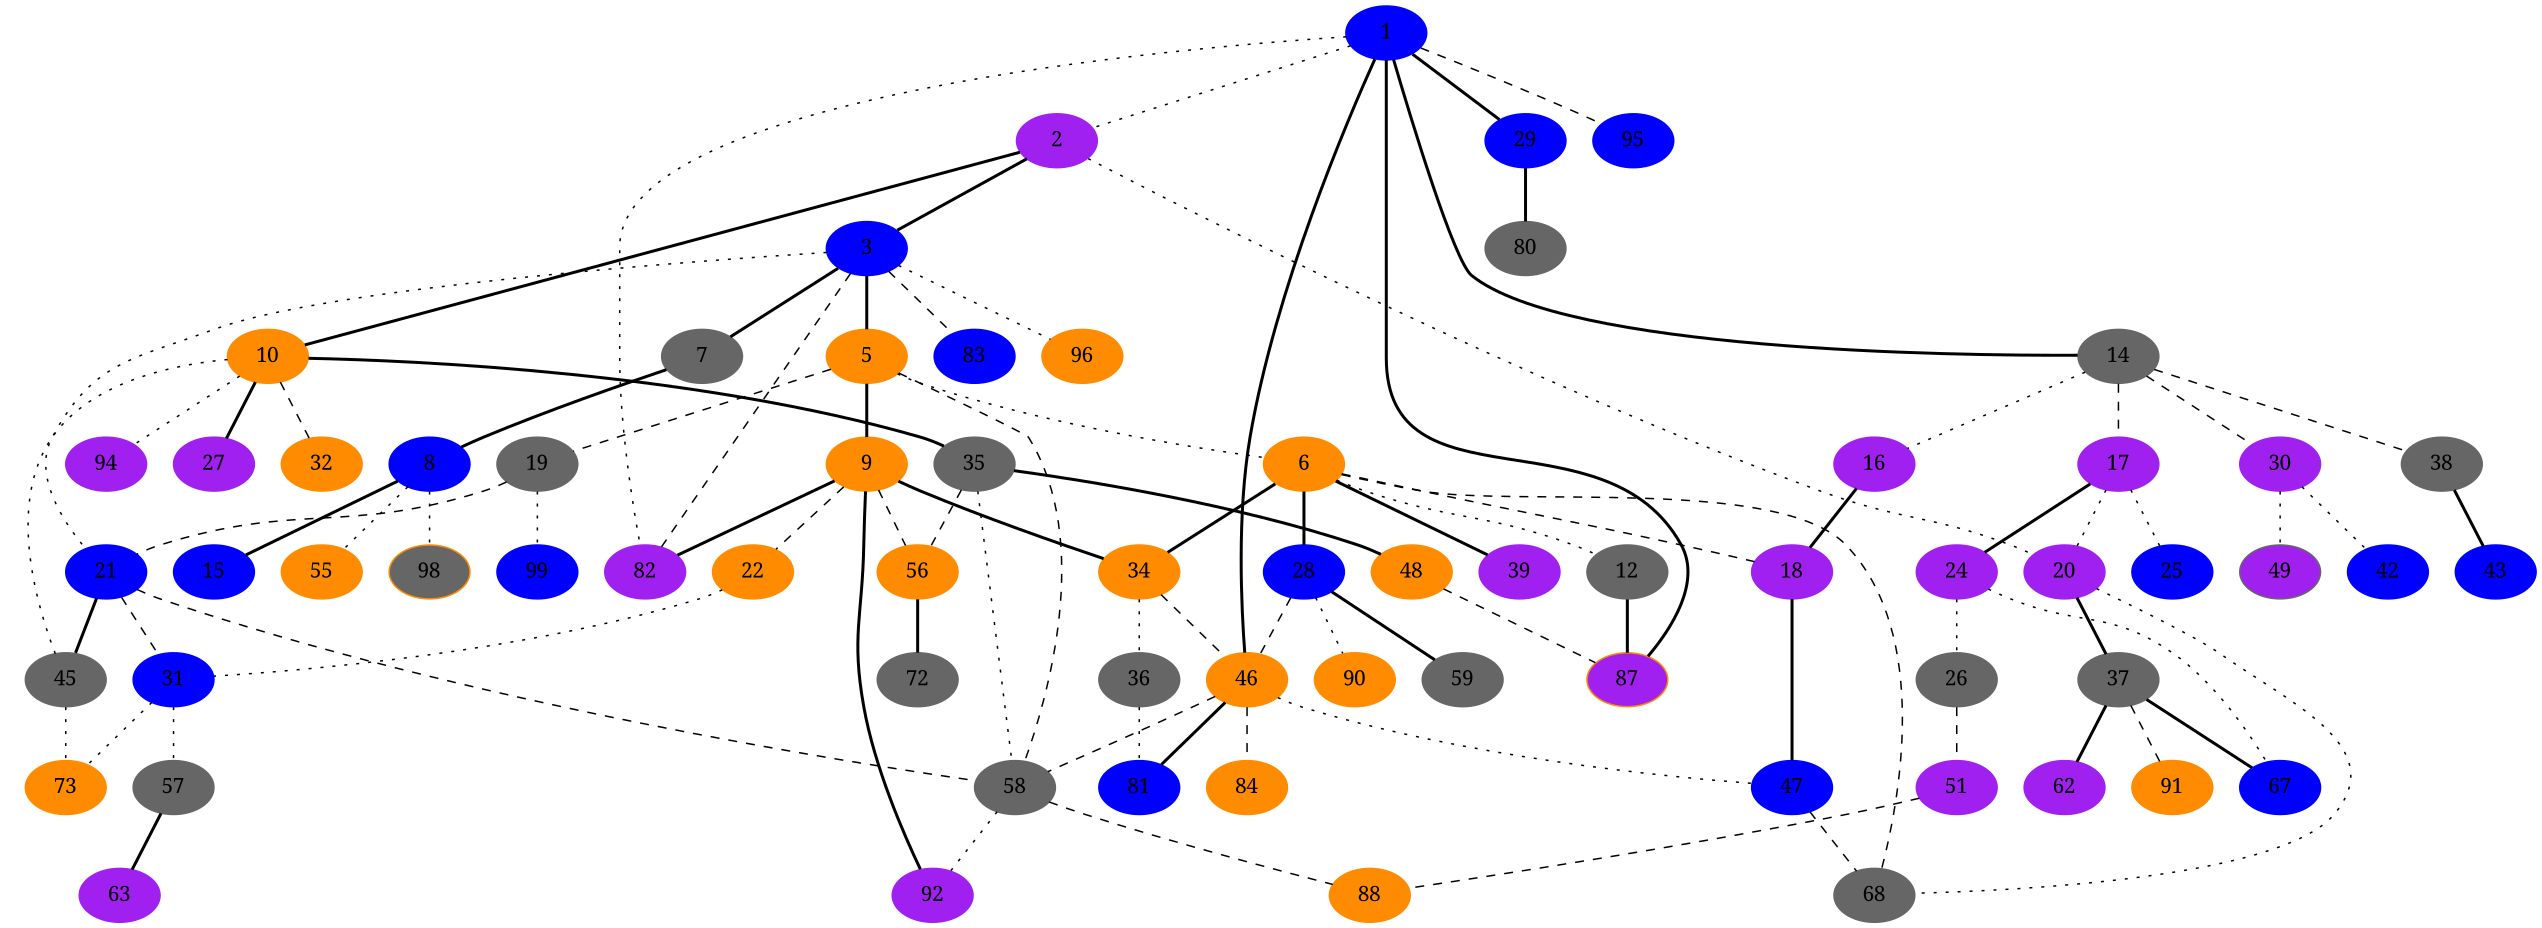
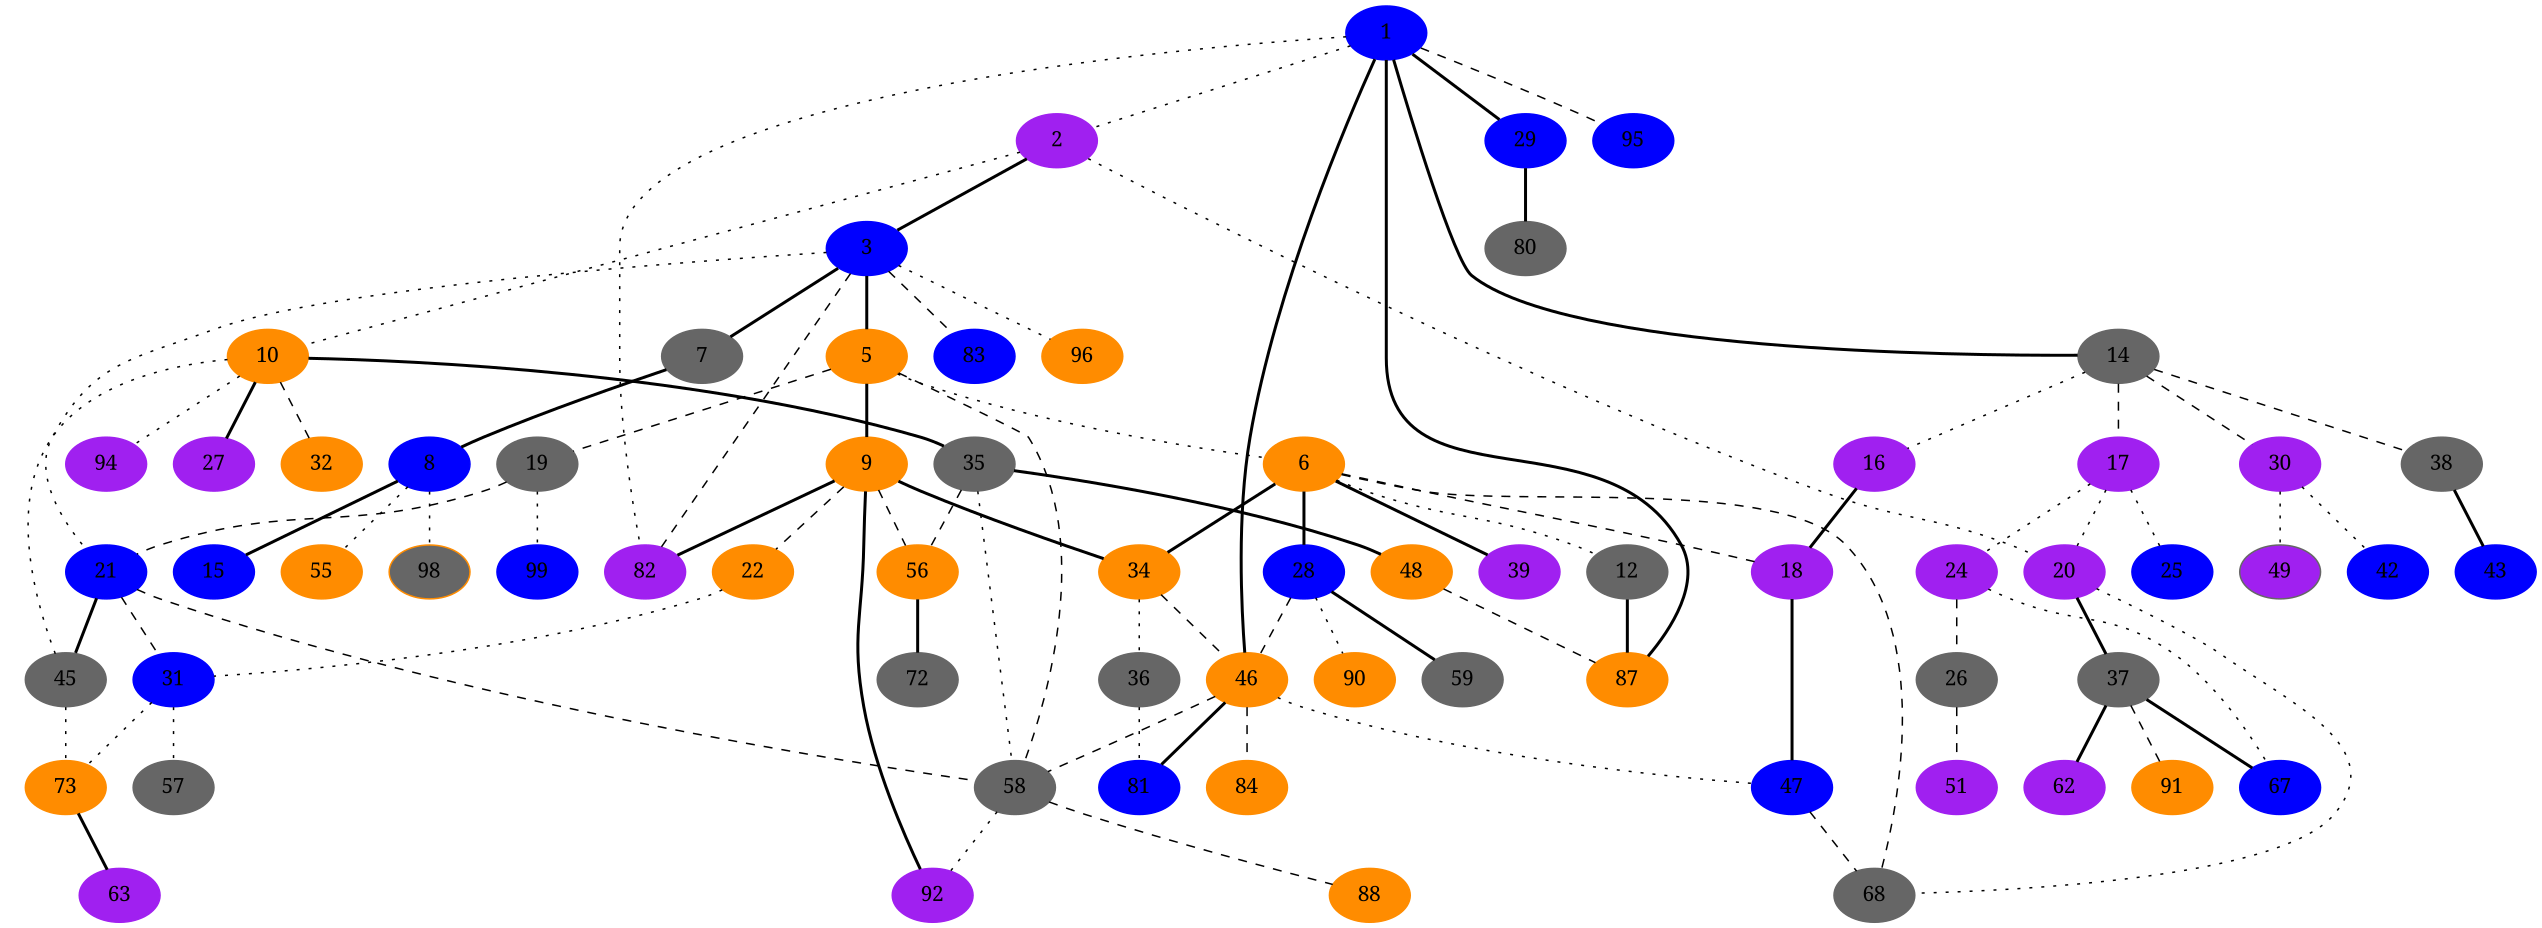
edge "2" -- "10": style bold -> dotted
edge "17" -- "24": style bold -> dotted
edge "24" -- "26": style dotted -> dashed
node "87": fillcolor purple -> darkorange
edge "57" -- "63": now "73" -- "63"
edge "51" -- "88": removed
